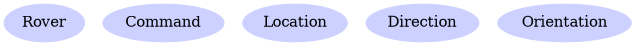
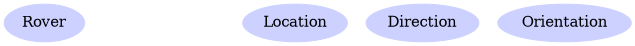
node "Command": removed
